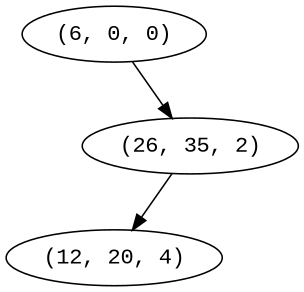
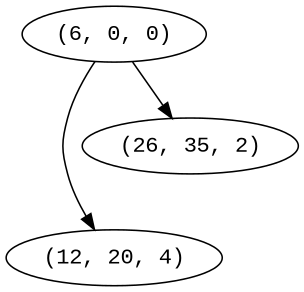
edge "(26, 35, 2)" -> "(12, 20, 4)": now "(6, 0, 0)" -> "(12, 20, 4)"
